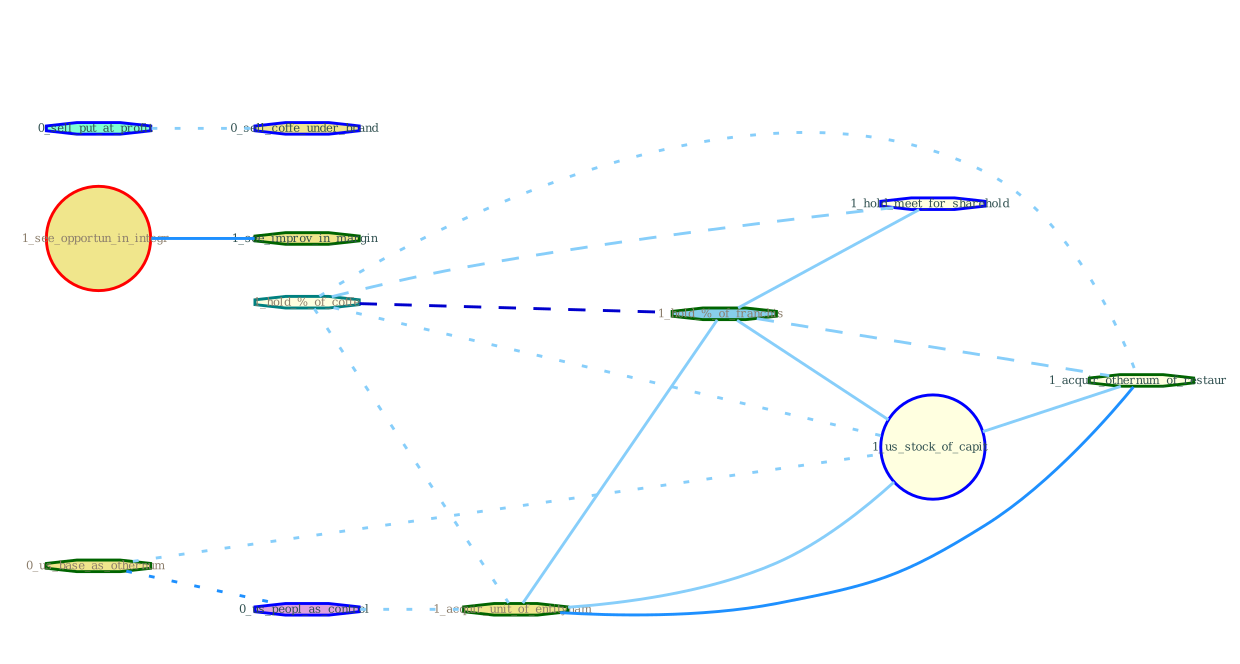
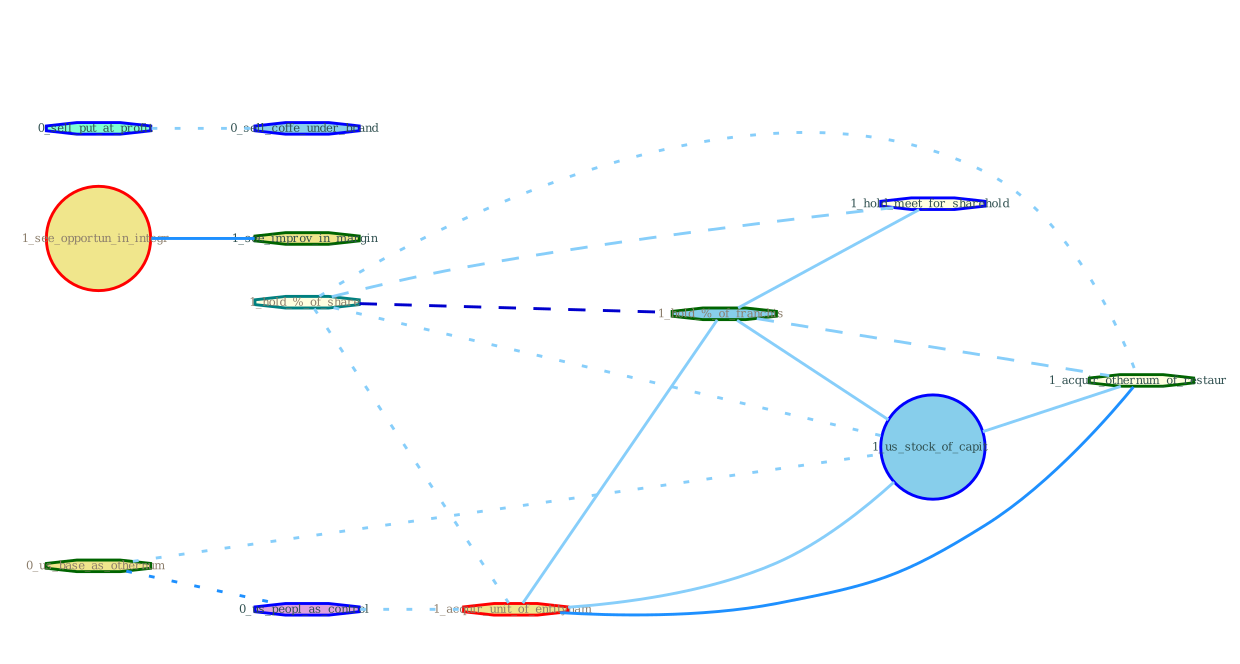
node "0_sell_coffe_under_brand": fillcolor khaki -> skyblue
node "1_hold_%_of_coffe": label "1_hold_%_of_coffe" -> "1_hold_%_of_share"
node "1_us_stock_of_capit": fillcolor lightyellow -> skyblue
node "1_acquir_unit_of_entitynam": color darkgreen -> red
